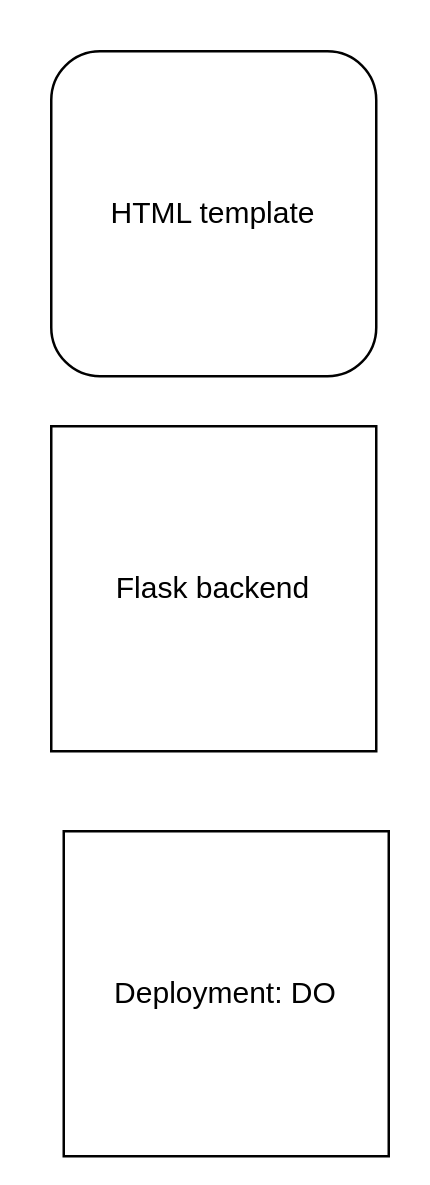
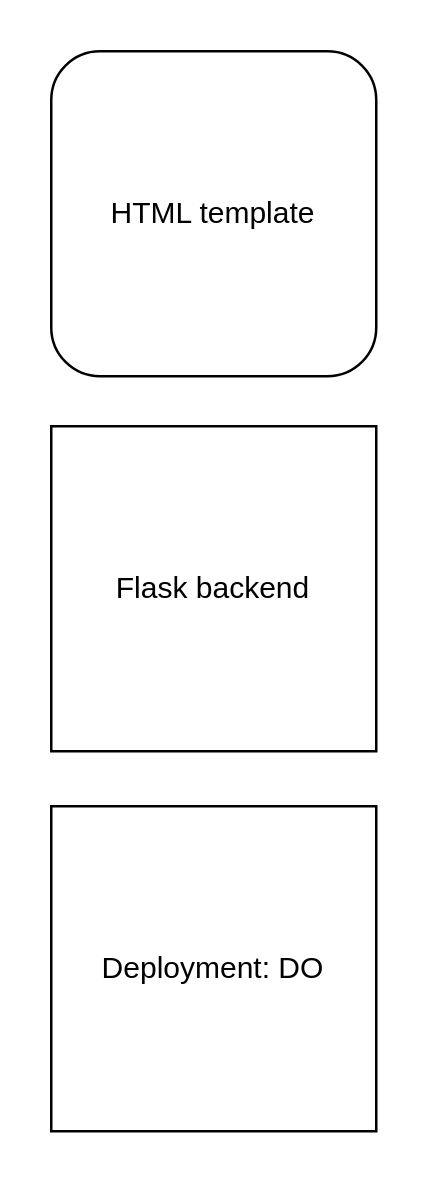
node "Deployment: DO": moved (226, 994) -> (214, 969)
